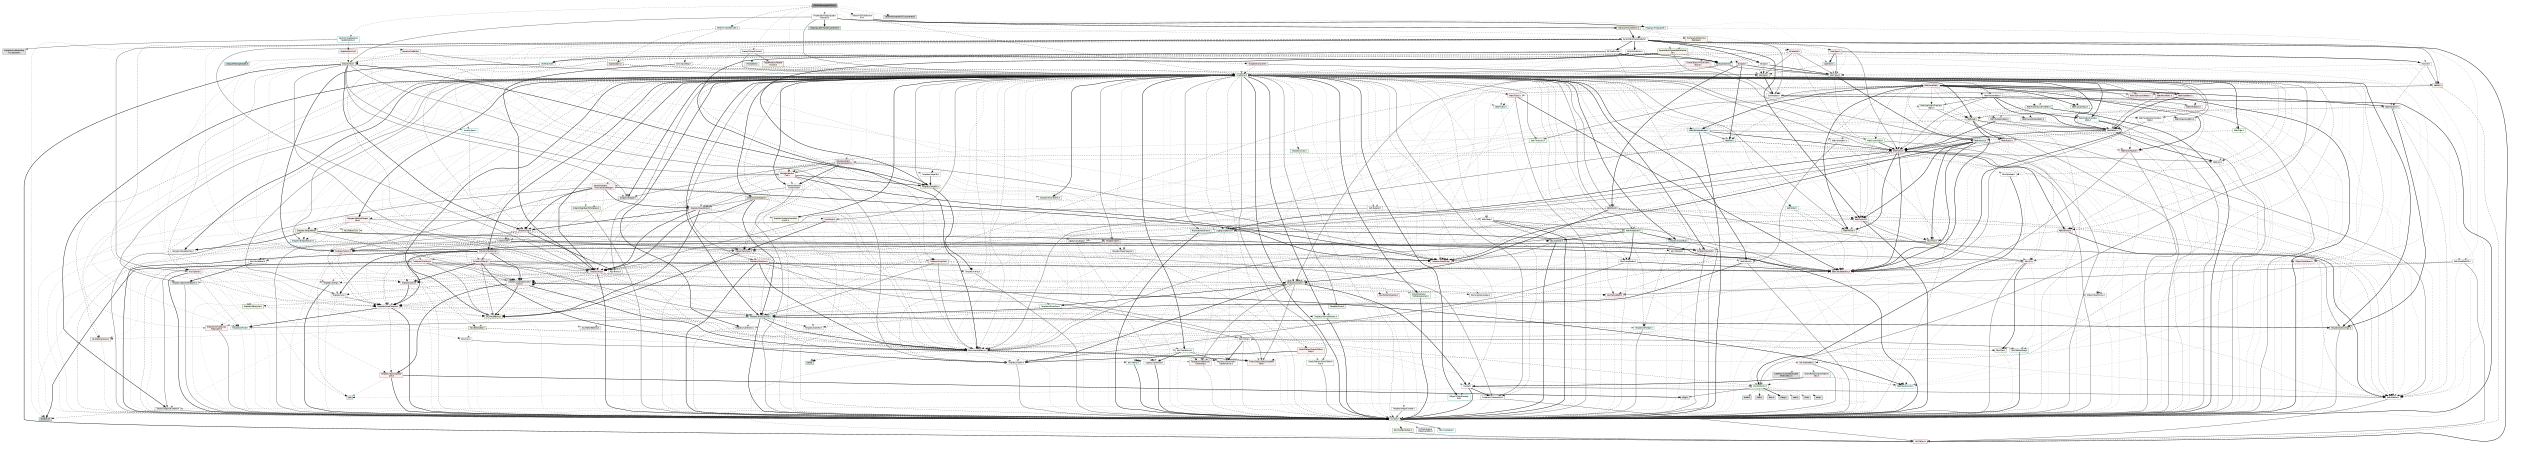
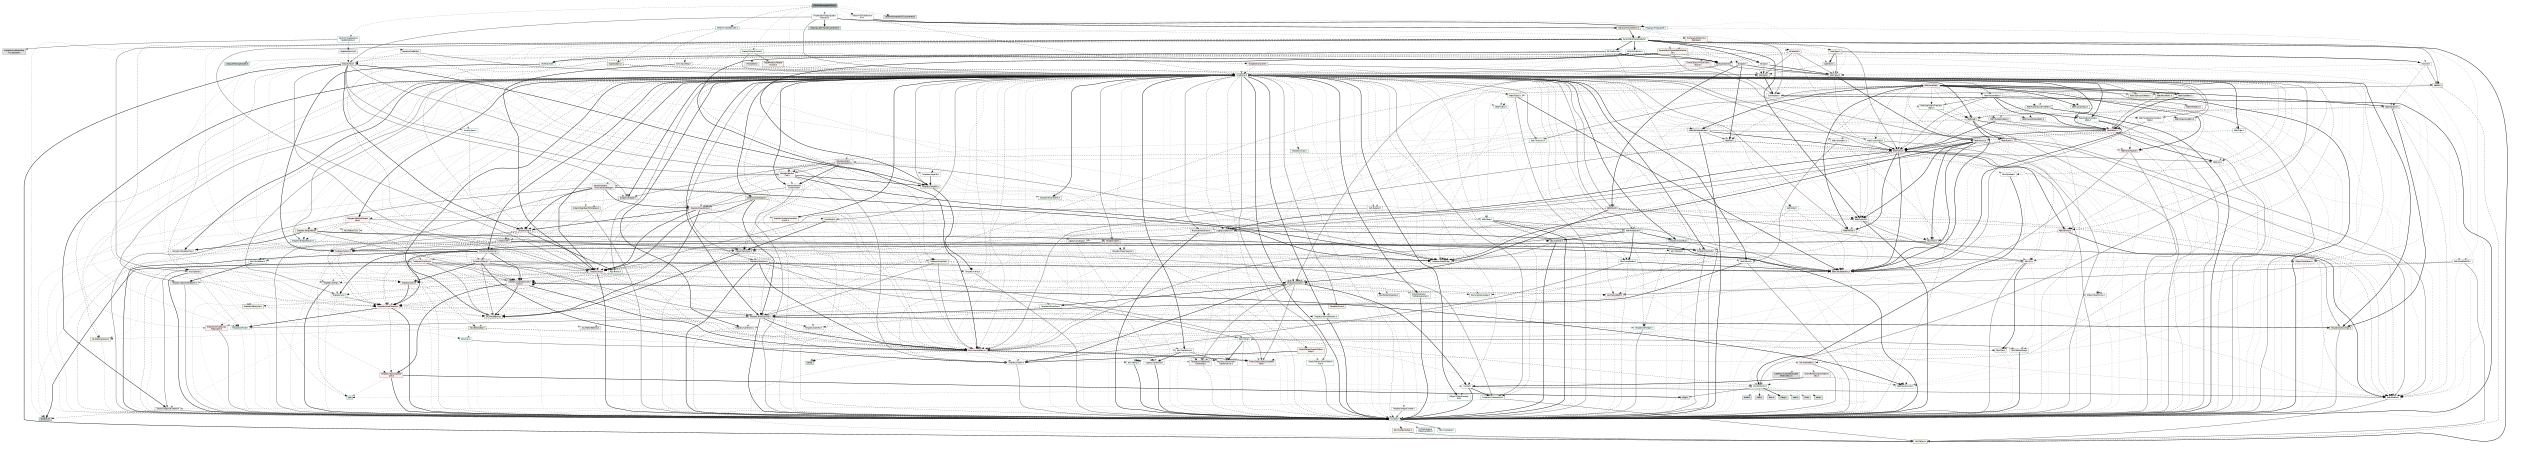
edge "CoreMinimal.h" -> "Math/OrthoMatrix.h": removed
edge "Math/IntRect.h" -> "Math/IntPoint.h": now "Math/IntRect.h" -> "Misc/EngineVersionBase.h"
edge "Math/Rotator.h" -> "Math/MathFwd.h": style dashed -> bold
edge "Templates/Tuple.h" -> "Templates/Invoke.h": now "Misc/StructBuilder.h" -> "Templates/Invoke.h"
edge "Misc/CString.h" -> "CoreFwd.h": now "Misc/OutputDevice.h" -> "CoreFwd.h"
